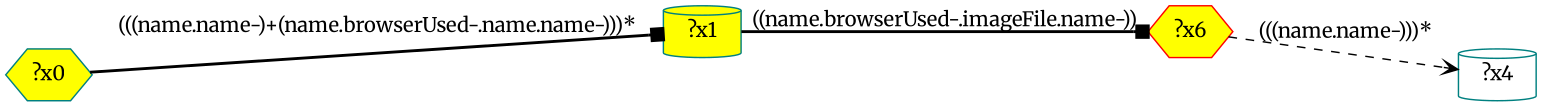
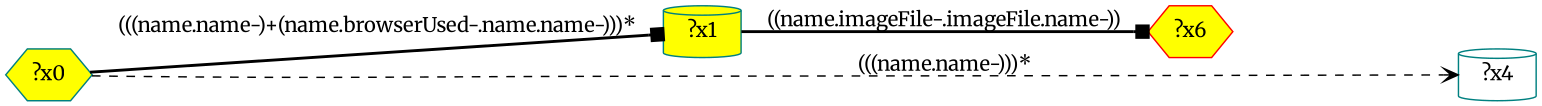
edge "?x1" -> "?x6": label "((name.browserUsed-.imageFile.name-))" -> "((name.imageFile-.imageFile.name-))"
edge "?x6" -> "?x4": now "?x0" -> "?x4"
